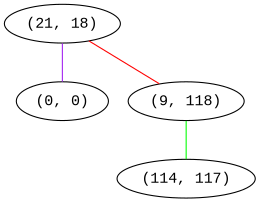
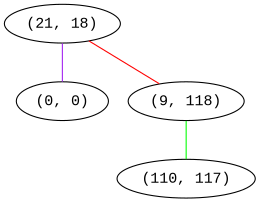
node "(114, 117)": label "(114, 117)" -> "(110, 117)"
